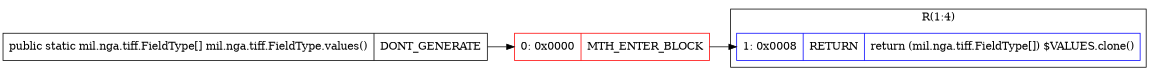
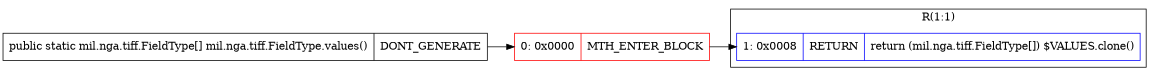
cluster "R(1:4)": label "R(1:4)" -> "R(1:1)"
